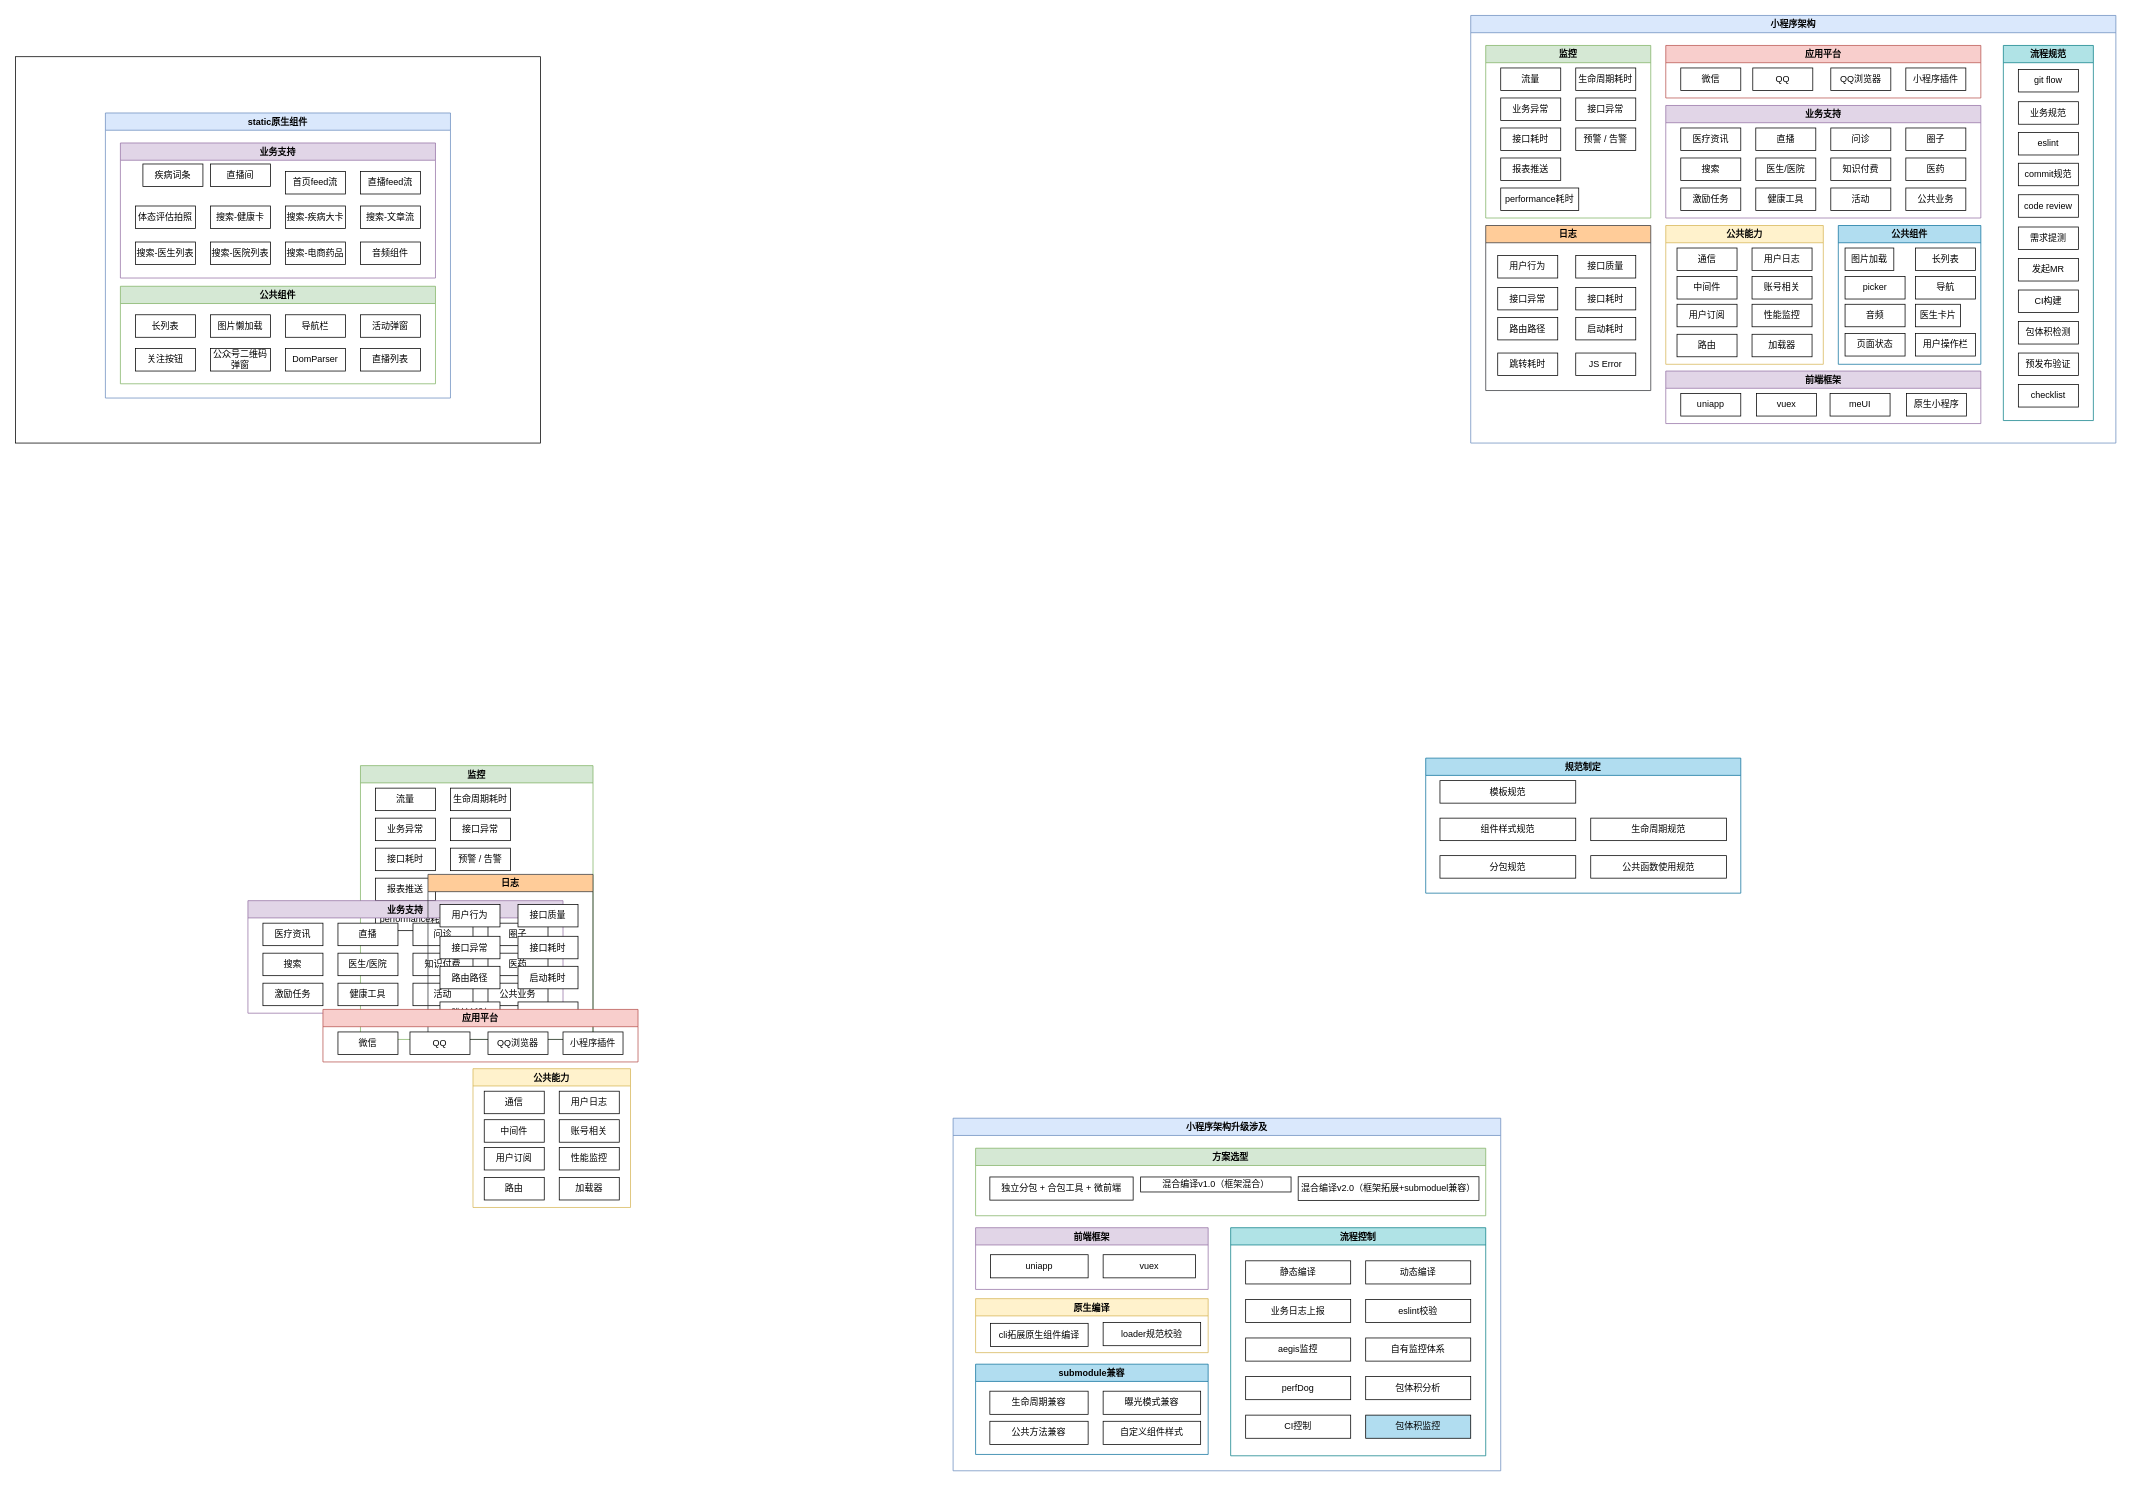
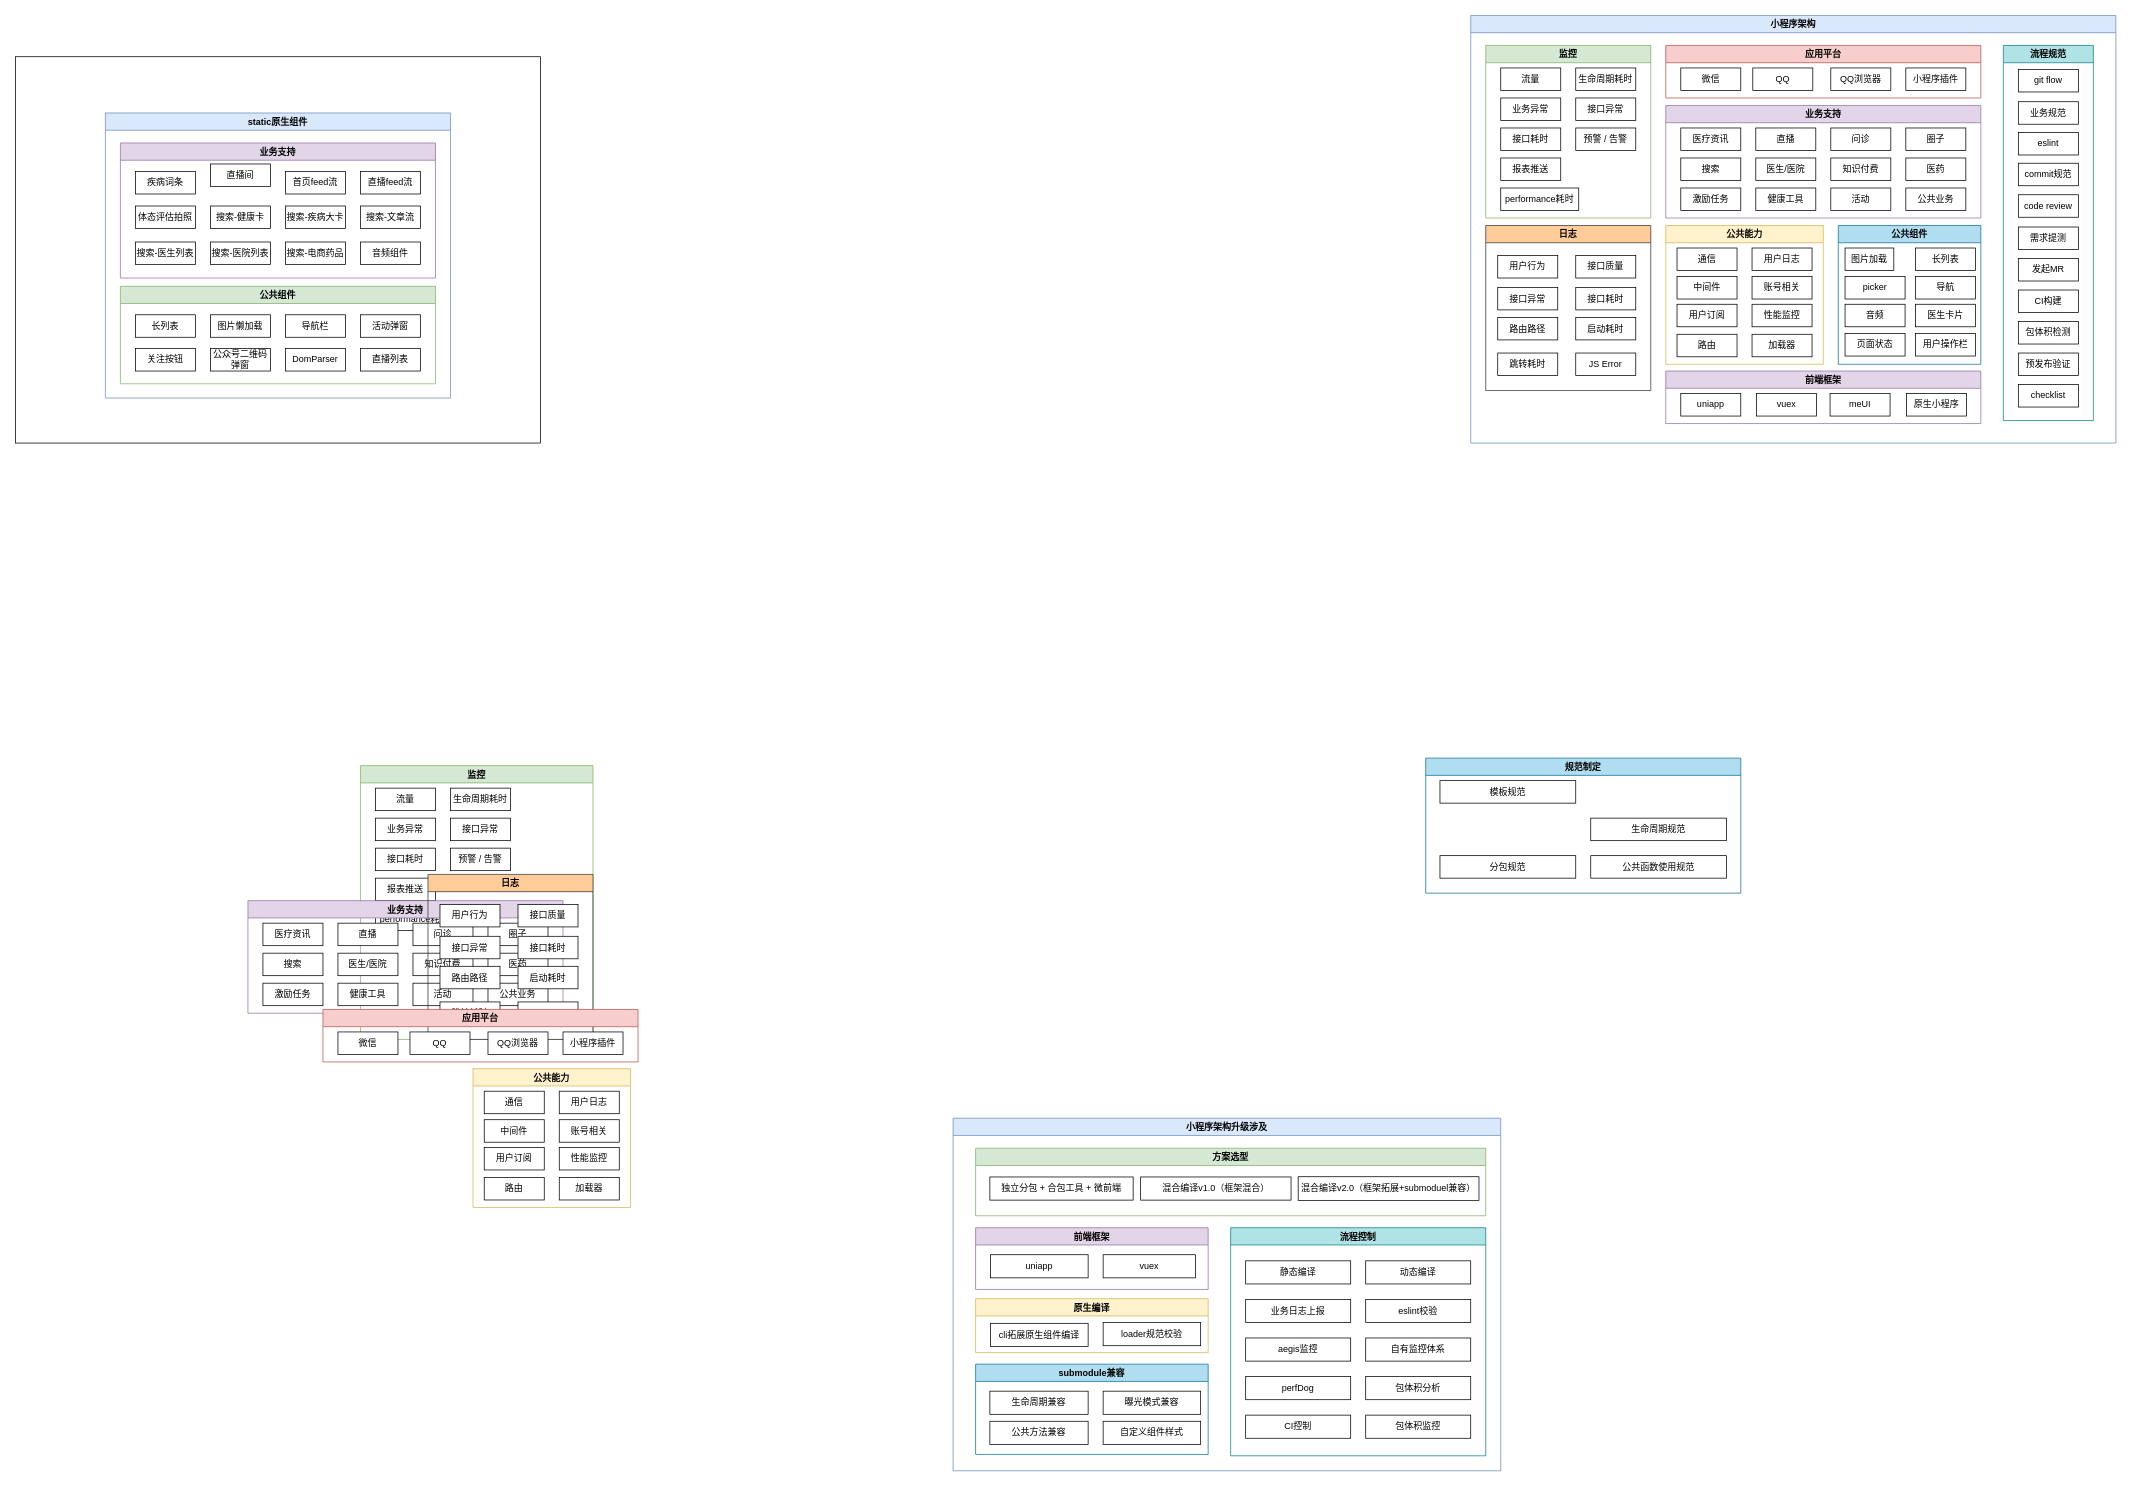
node "疾病词条": moved (173, 175) -> (165, 183)
node "医生卡片": size 45x23 -> 60x23
node "组件样式规范": removed
node "混合编译v1.0（框架混合）": size 150x15 -> 150x23
node "包体积监控": fillcolor #b1ddf0 -> #ffffff
